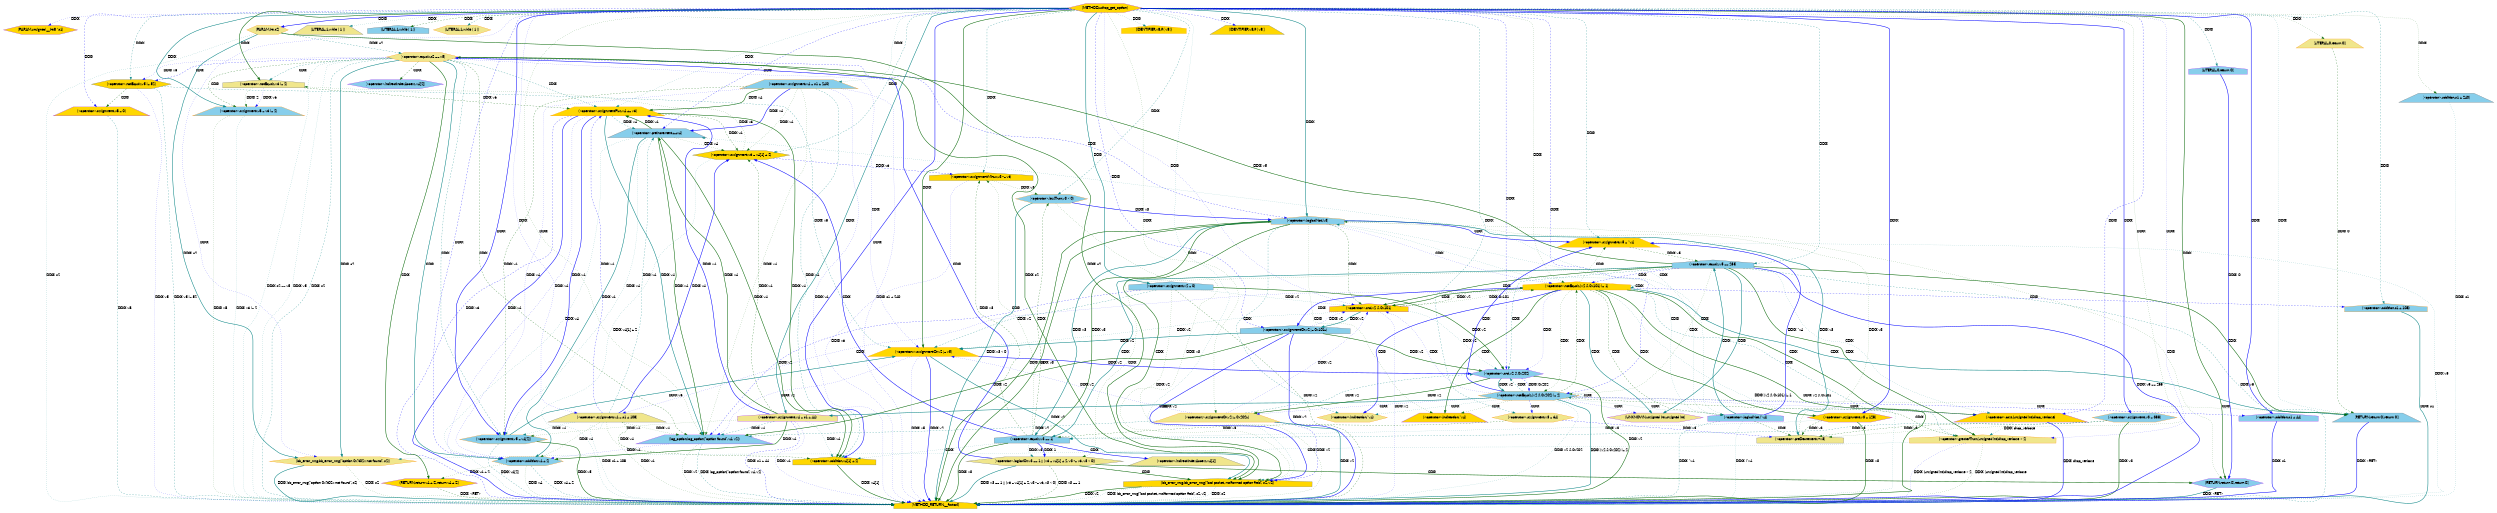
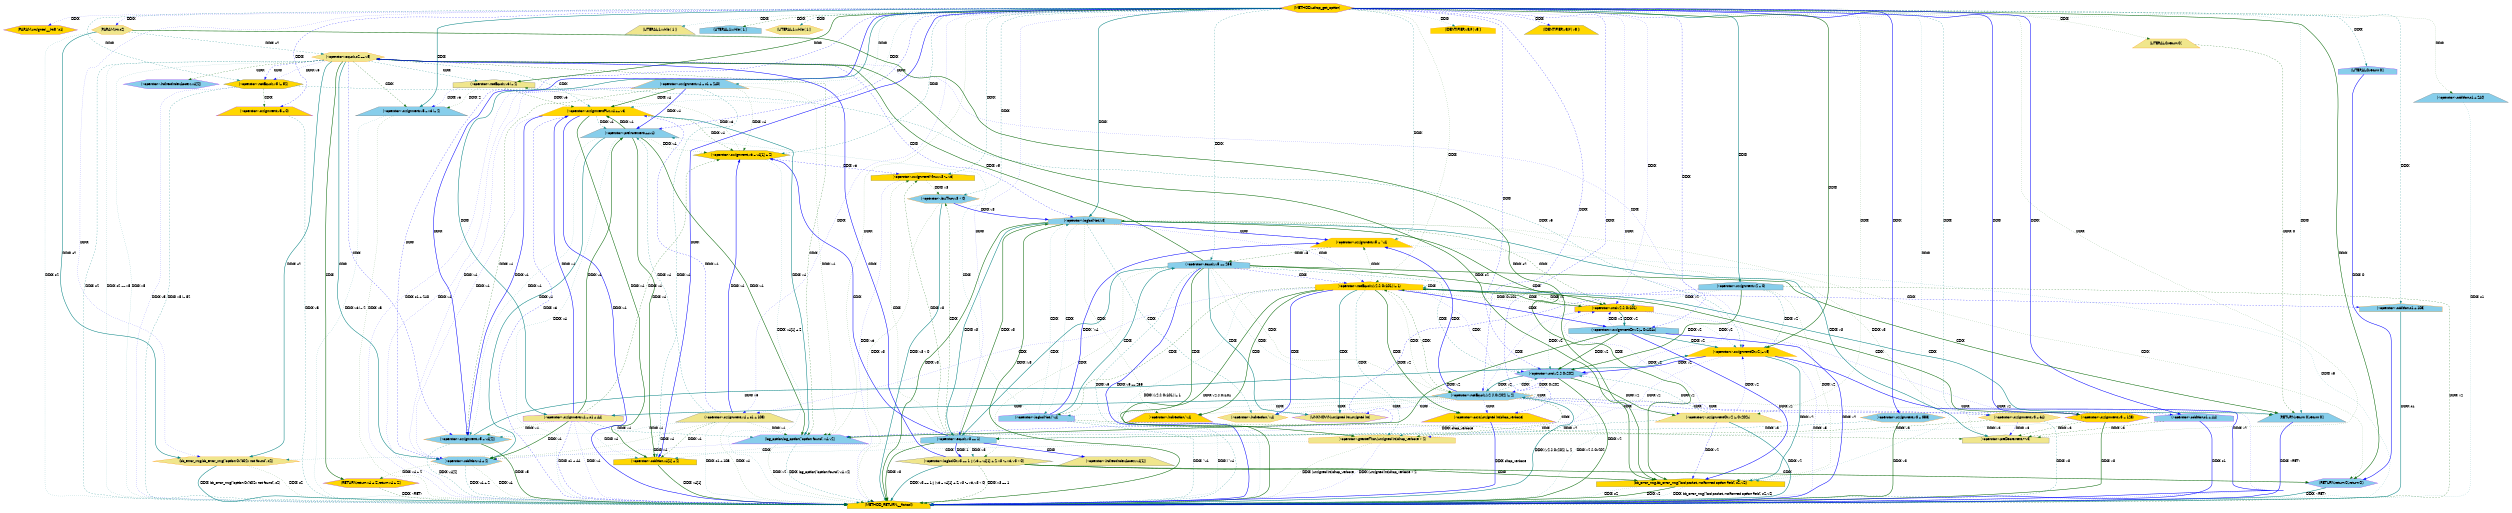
edge "(METHOD,udhcp_get_option)" -> "(PARAM,int a2)": style bold -> dotted
node "(<operator>.assignment,v8 = v6 != 2)": color darkorange -> gray40
edge "(METHOD,udhcp_get_option)" -> "(<operator>.equals,v3 == 1)": added, label "DDG:"
edge "(<operator>.equals,a2 == v5)" -> "(<operator>.assignment,v5 = v4[2])": color teal -> blue
edge "(<operator>.assignment,v3 = 388)" -> "(<operator>.preDecrement,--v3)": now "(<operator>.addition,a1 + 44)" -> "(<operator>.preDecrement,--v3)"
edge "(<operator>.assignment,v3 = 64)" -> "(METHOD_RETURN,__fastcall)": added, label "DDG: v3"
